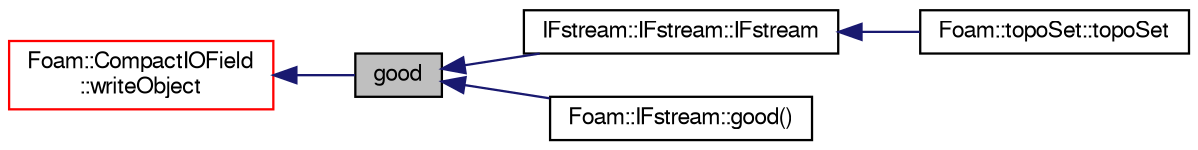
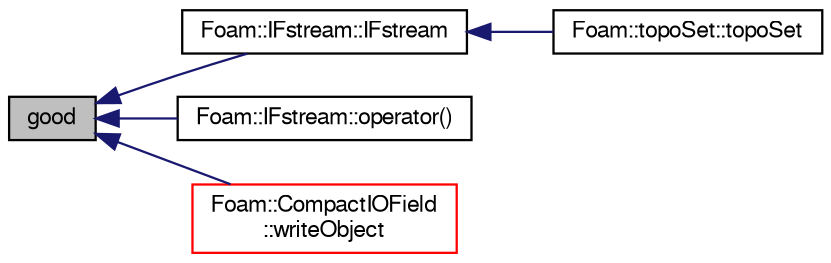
node "IFstream::IFstream::IFstream": label "IFstream::IFstream::IFstream" -> "Foam::IFstream::IFstream"
edge "good" -> "Foam::CompactIOField ::writeObject": reversed
node "Foam::IFstream::good()": label "Foam::IFstream::good()" -> "Foam::IFstream::operator()"
